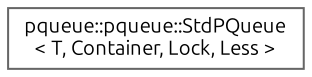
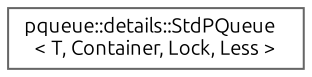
node "pqueue::pqueue::StdPQueue < T, Container, Lock, Less >": label "pqueue::pqueue::StdPQueue < T, Container, Lock, Less >" -> "pqueue::details::StdPQueue < T, Container, Lock, Less >"
